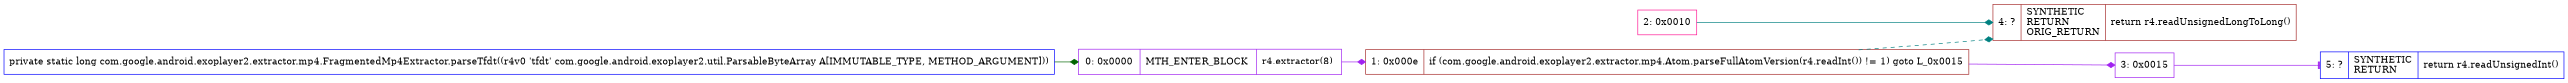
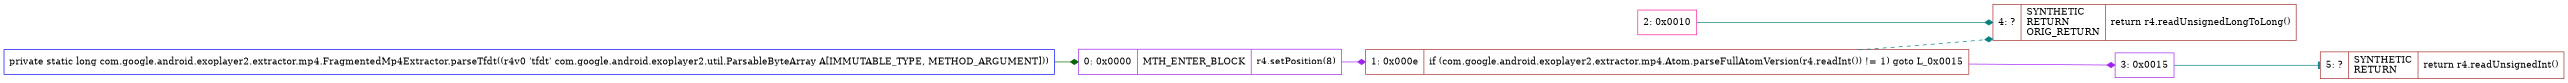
node "0: 0x0000": text "r4.extractor(8)" -> "r4.setPosition(8)"
edge "3: 0x0015" -> "5: ?": color purple -> teal
node "5: ?": color blue -> brown
